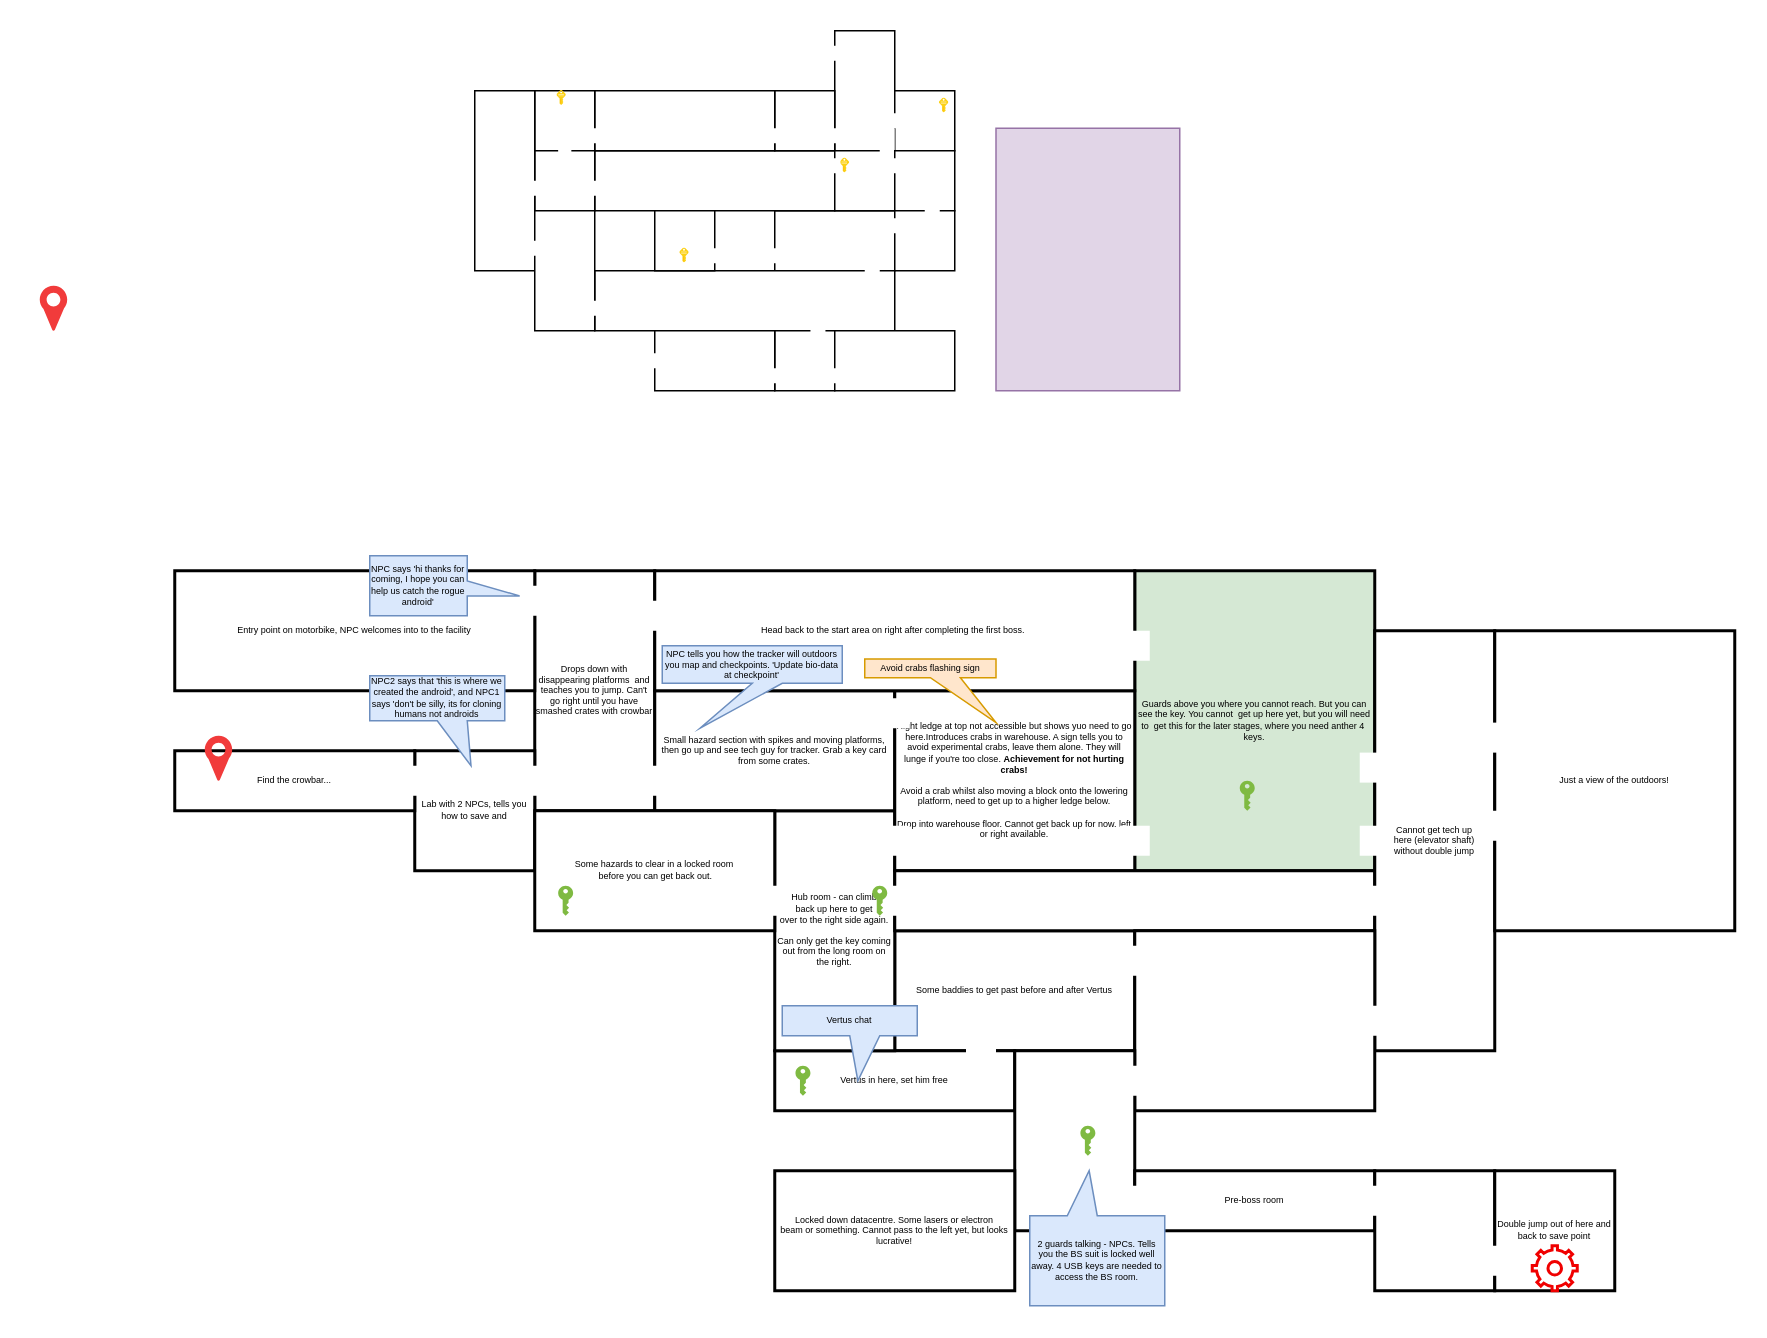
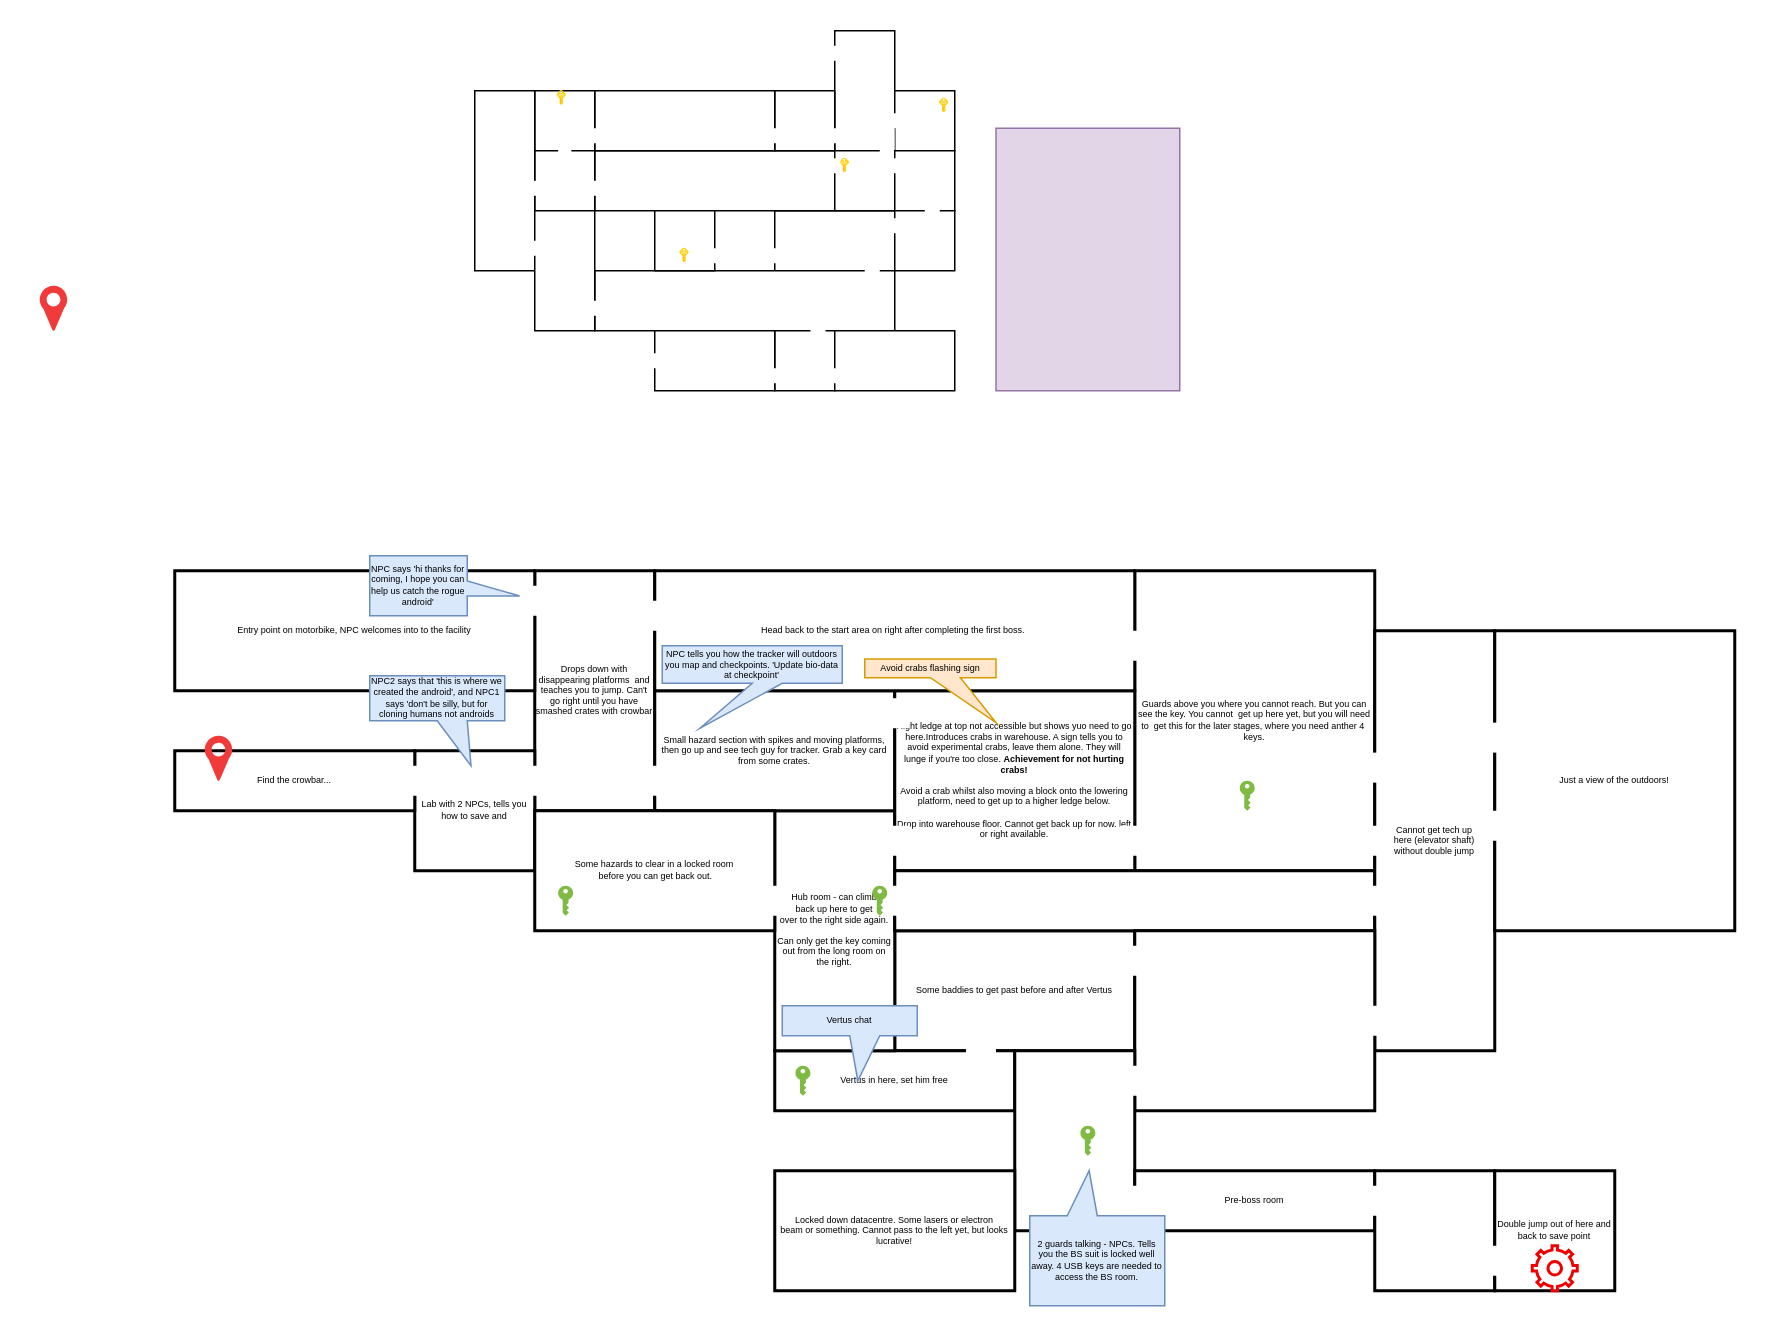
node "NPC2 says that 'this is where we created the android', and NPC1 says 'don't be silly, its for cloning humans not androids": label "NPC2 says that 'this is where we created the android', and NPC1 says 'don't be silly, its for cloning humans not androids" -> "NPC2 says that 'this is where we created the android', and NPC1 says 'don't be silly, but for cloning humans not androids"
node "Guards above you where you cannot reach. But you can see the key. You cannot get up here yet, but you will need to get this for the later stages, where you need anther 4 keys.": fillcolor #d5e8d4 -> #ffffff
